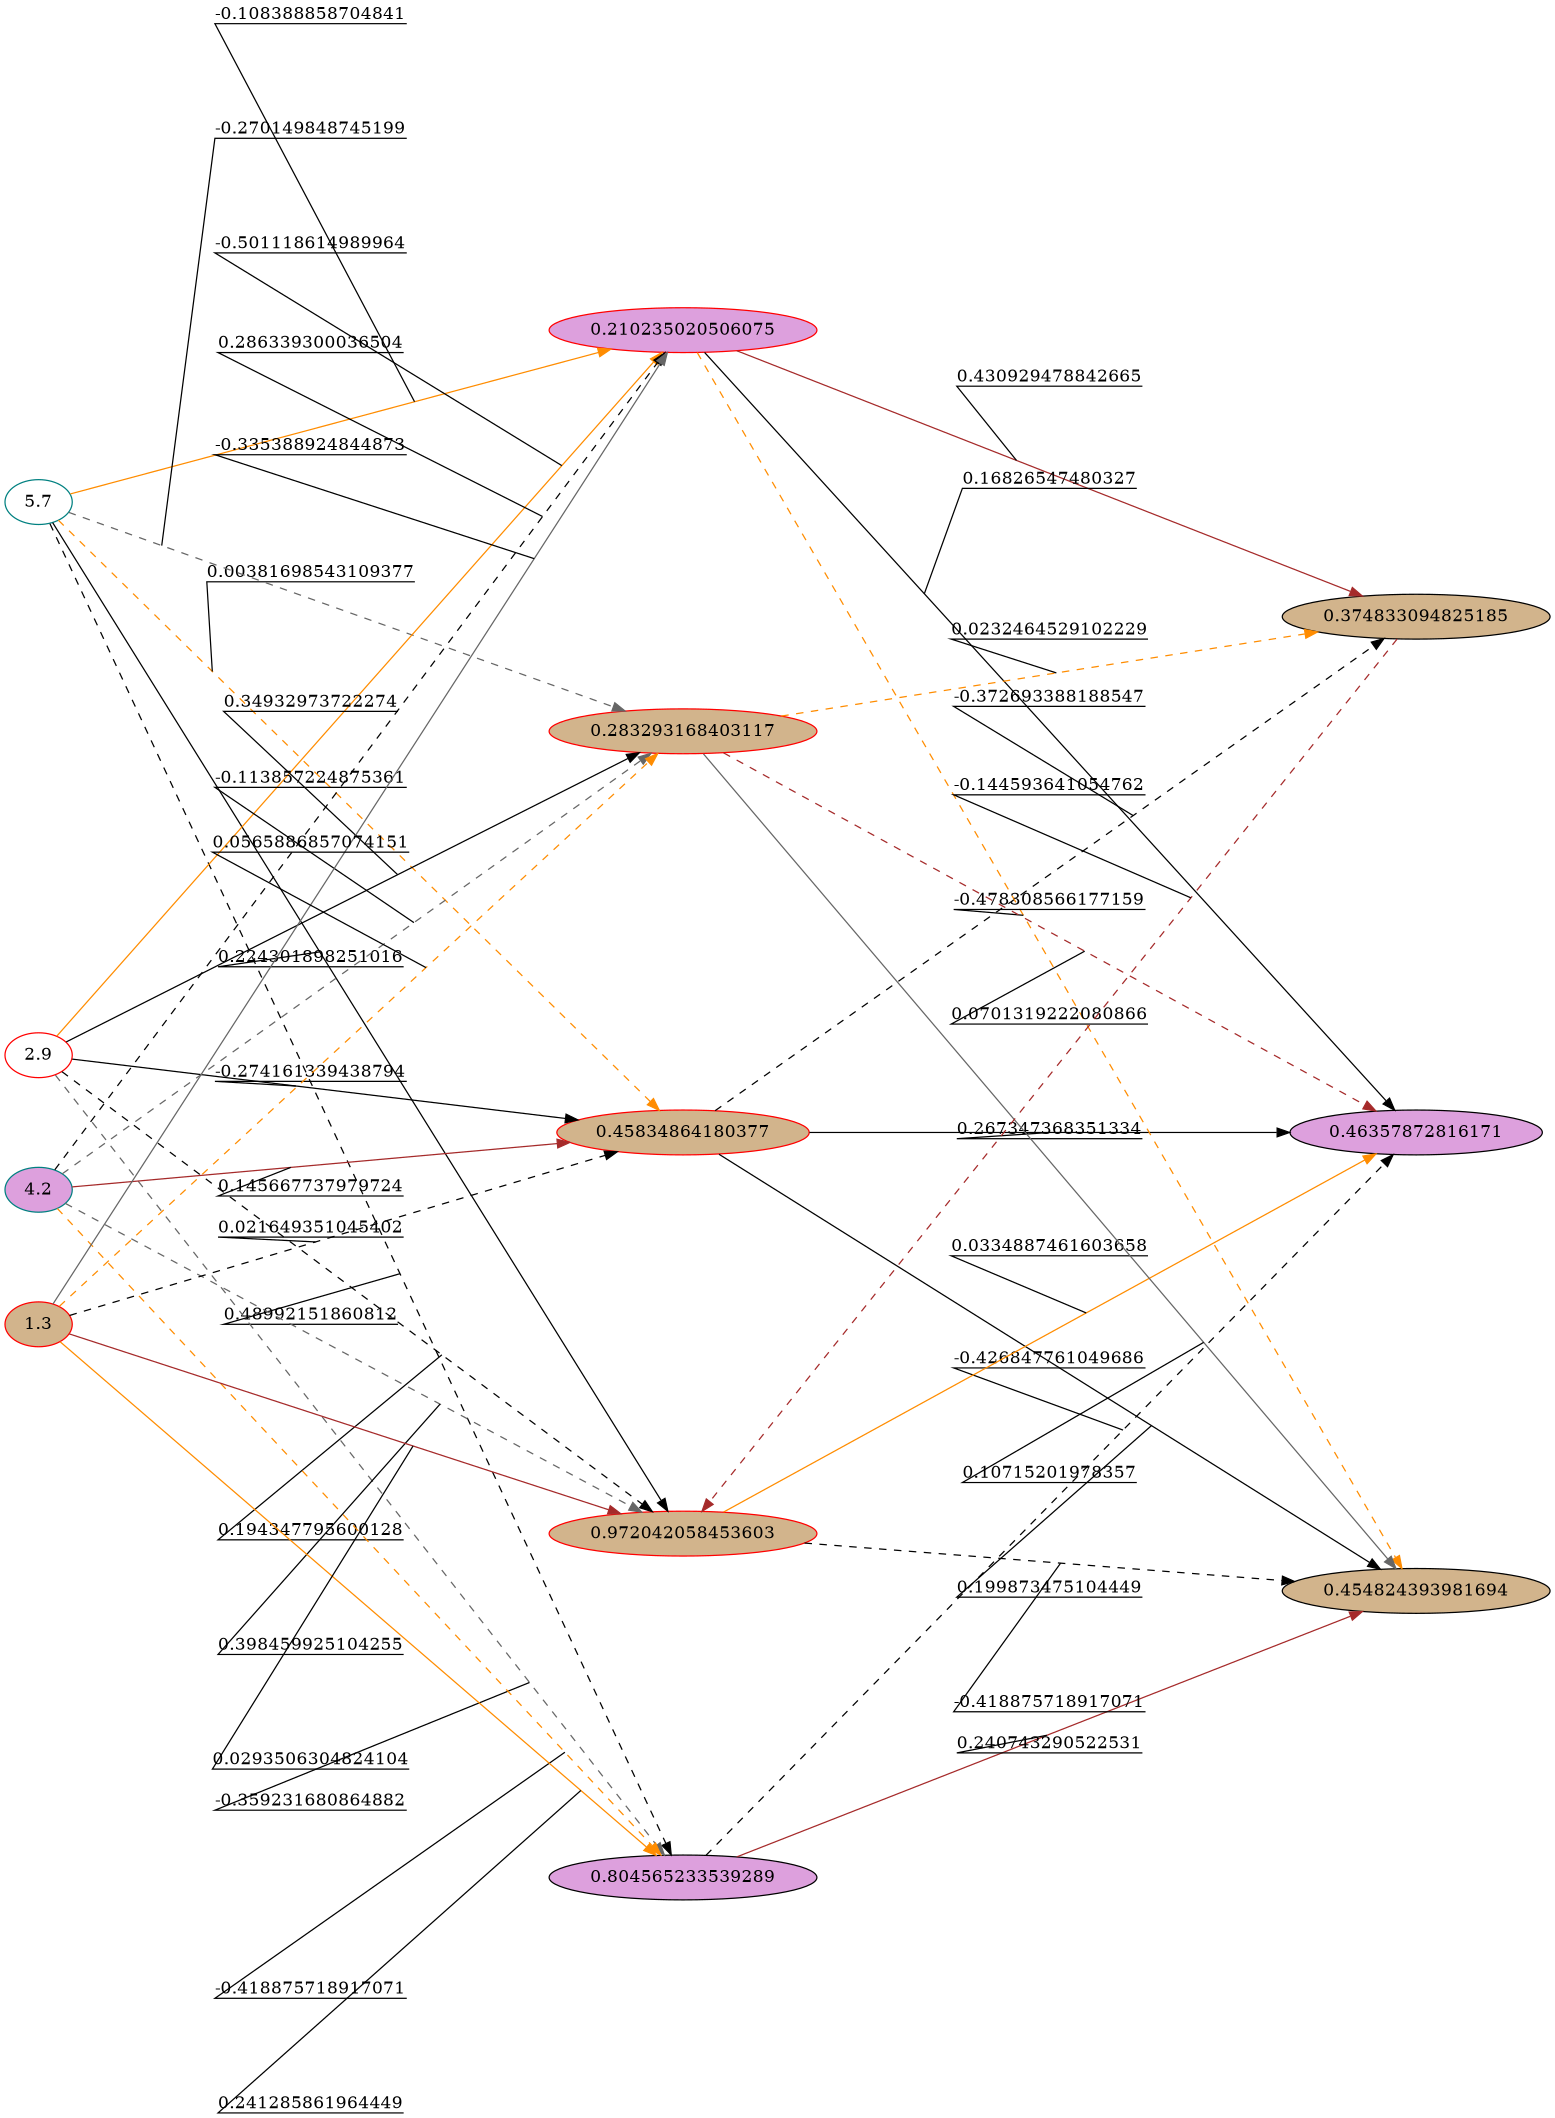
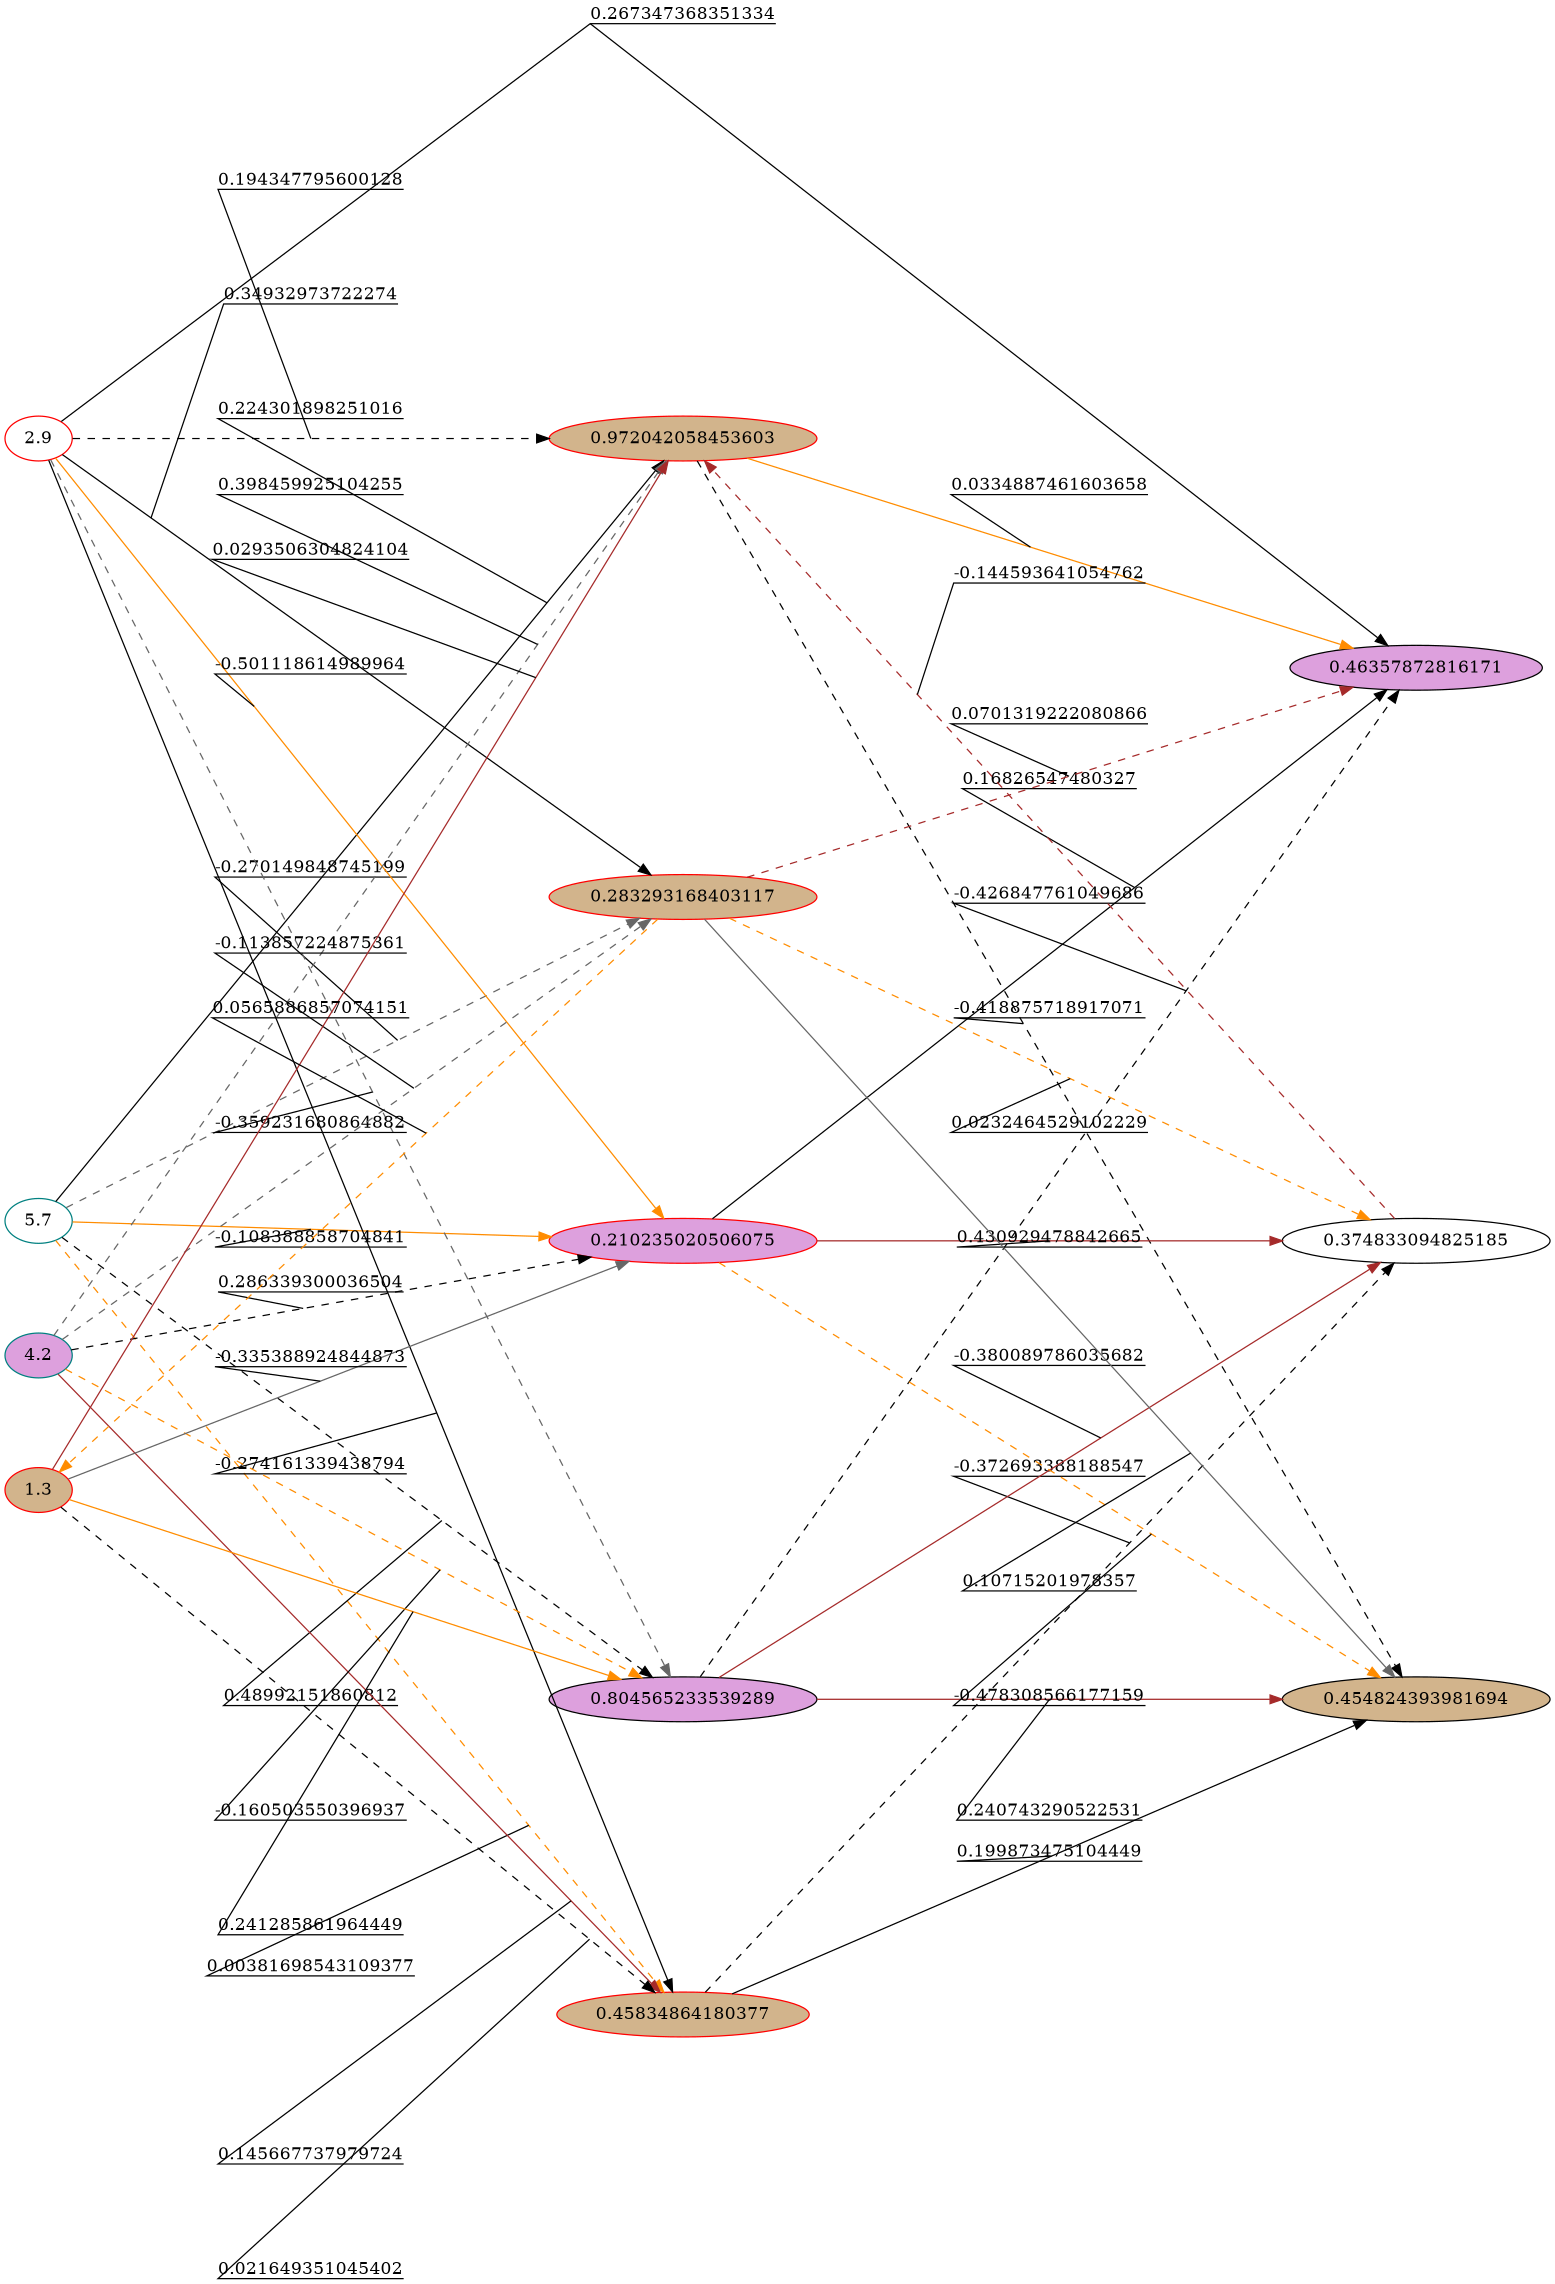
node "0.374833094825185": fillcolor tan -> white
edge "1.3" -> "0.283293168403117": reversed
edge "0.45834864180377" -> "0.46357872816171": now "2.9" -> "0.46357872816171"
edge "0.804565233539289" -> "0.374833094825185": added, label "-0.380089786035682"
edge "4.2" -> "0.804565233539289": label "-0.418875718917071" -> "-0.160503550396937"
